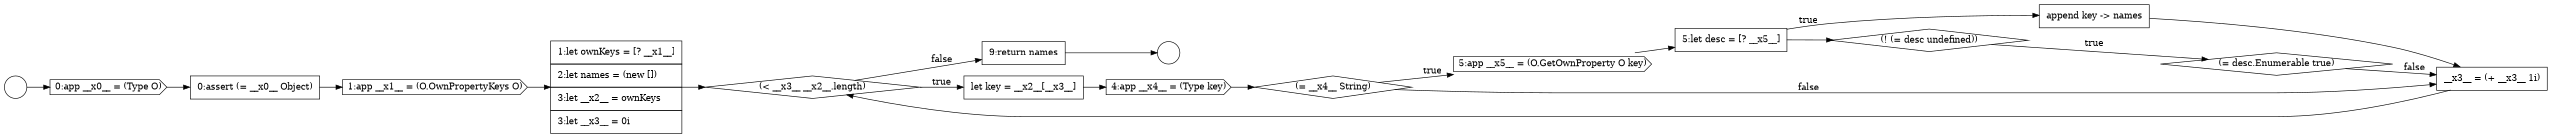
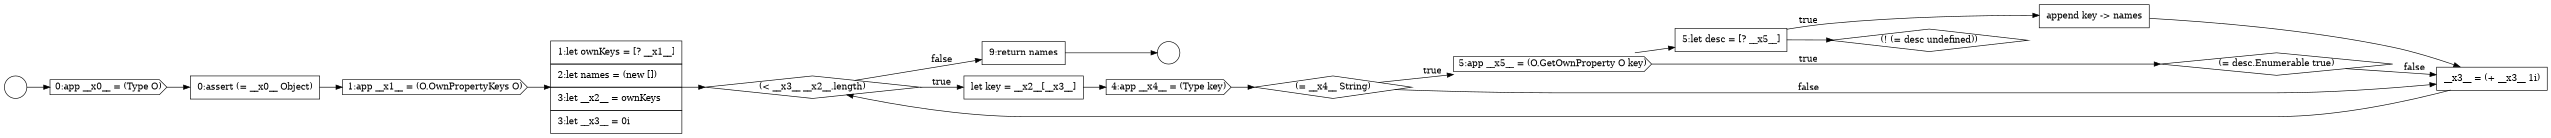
edge "(! (= desc undefined))" -> "(= desc.Enumerable true)": now "5:app __x5__ = (O.GetOwnProperty O key)" -> "(= desc.Enumerable true)"
